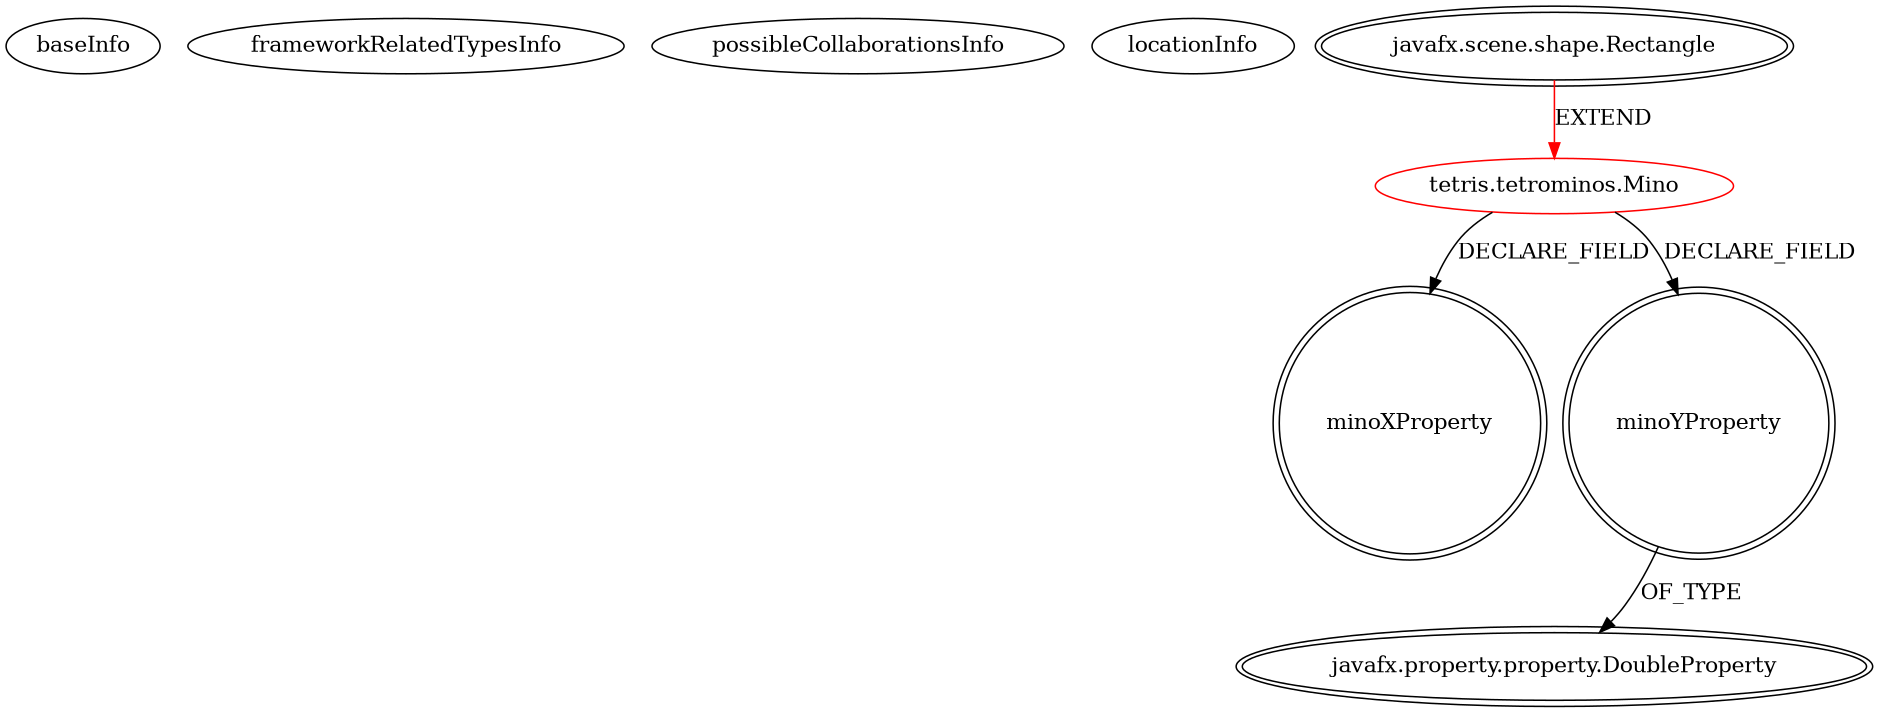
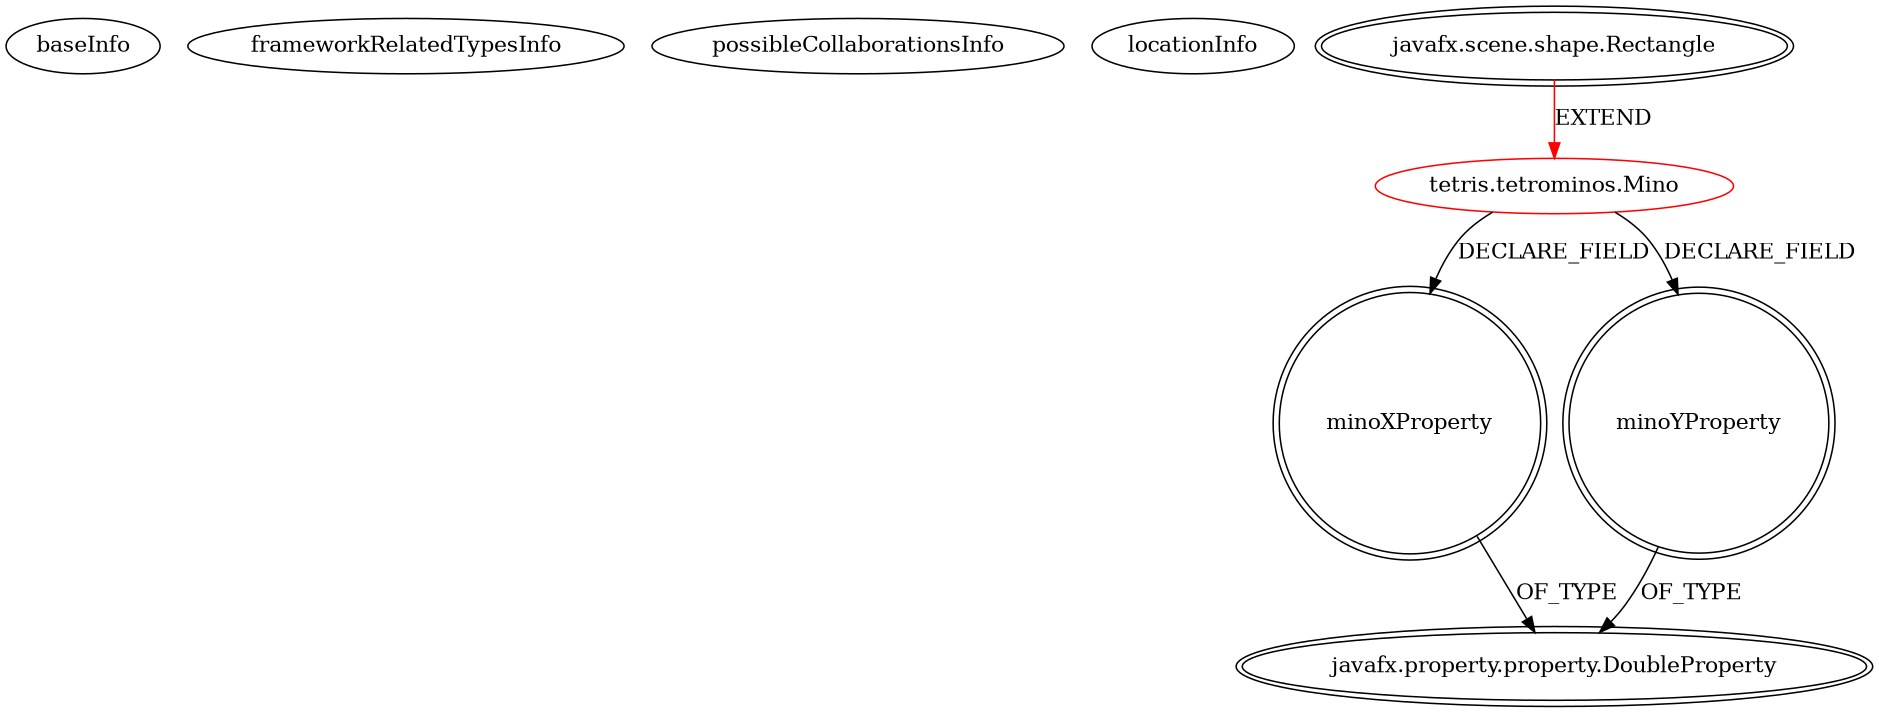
edge "minoXProperty" -> "javafx.property.property.DoubleProperty": added, label "OF_TYPE"
